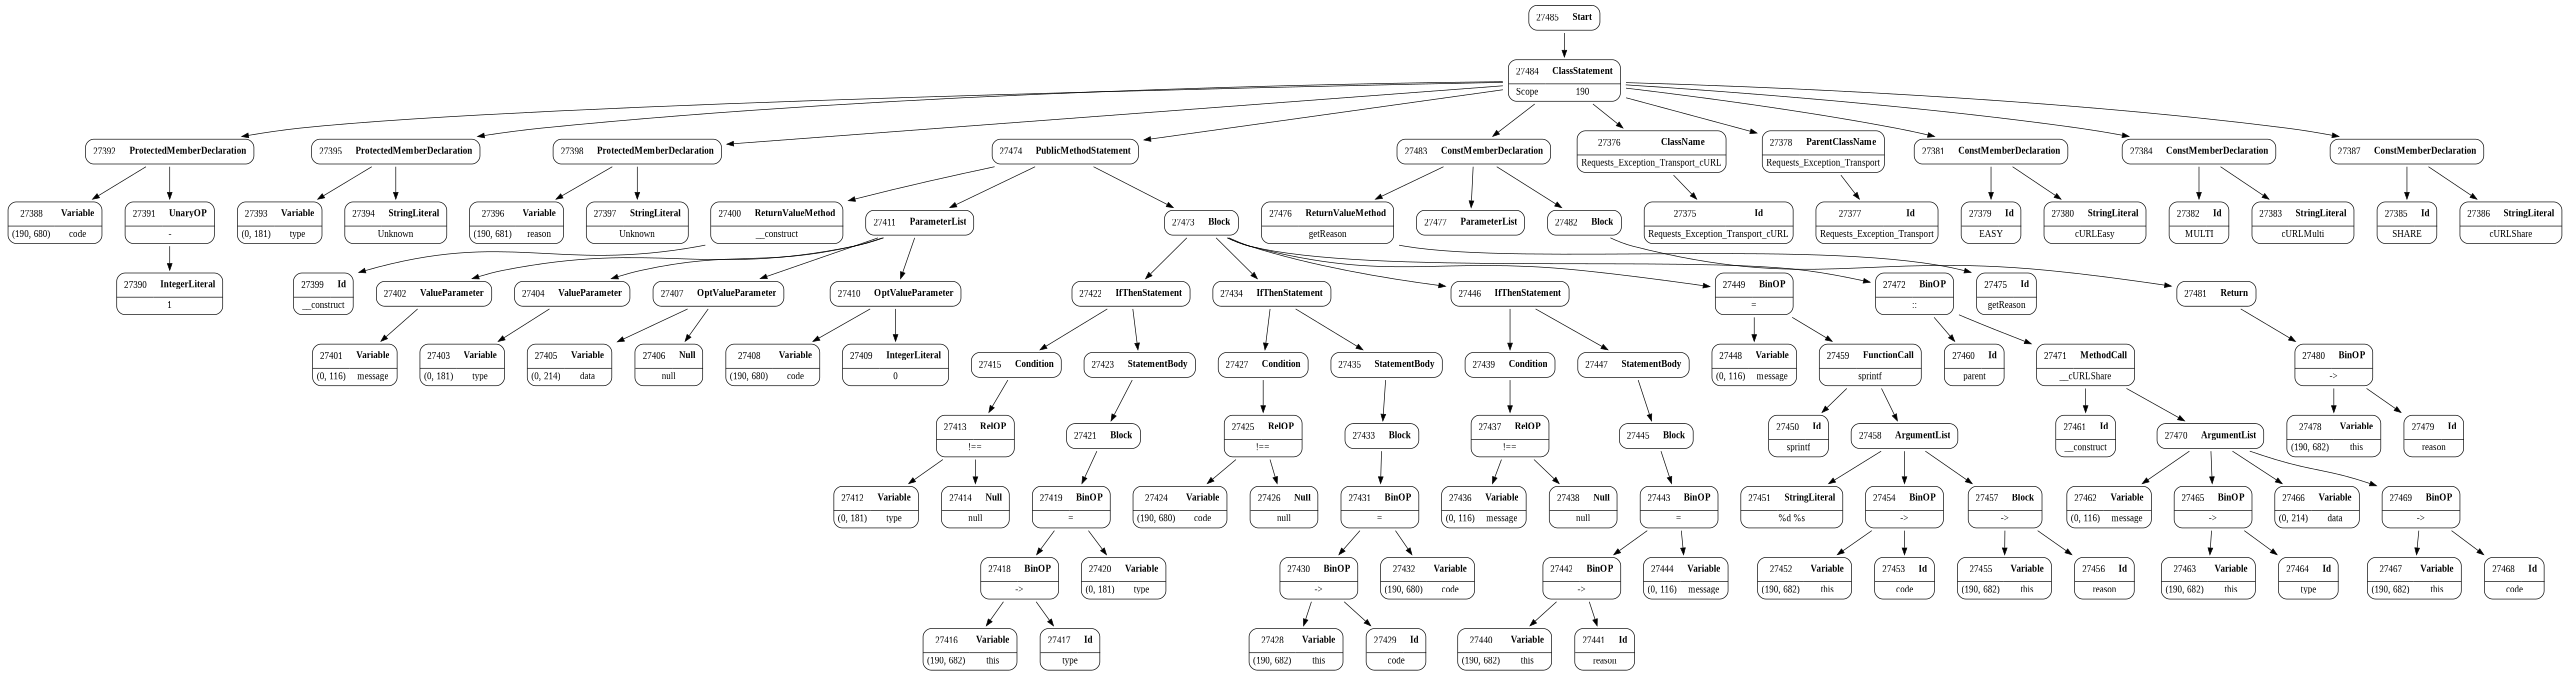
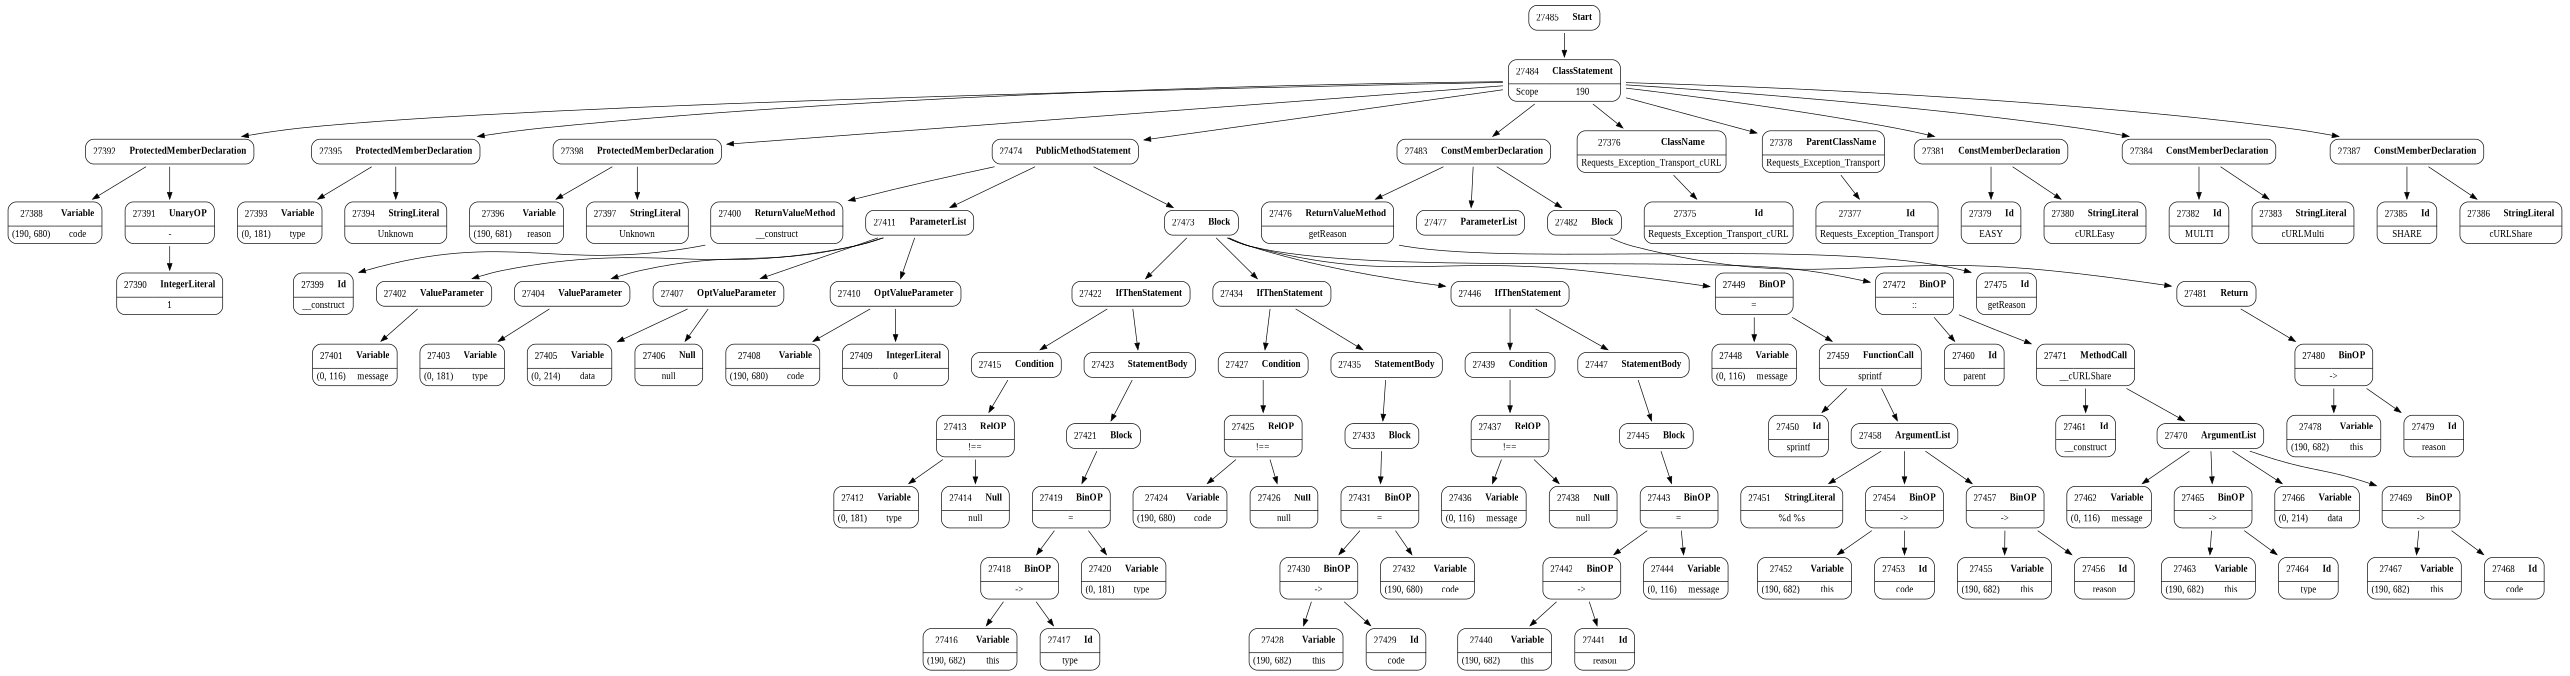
node "27457": text "Block" -> "BinOP"
